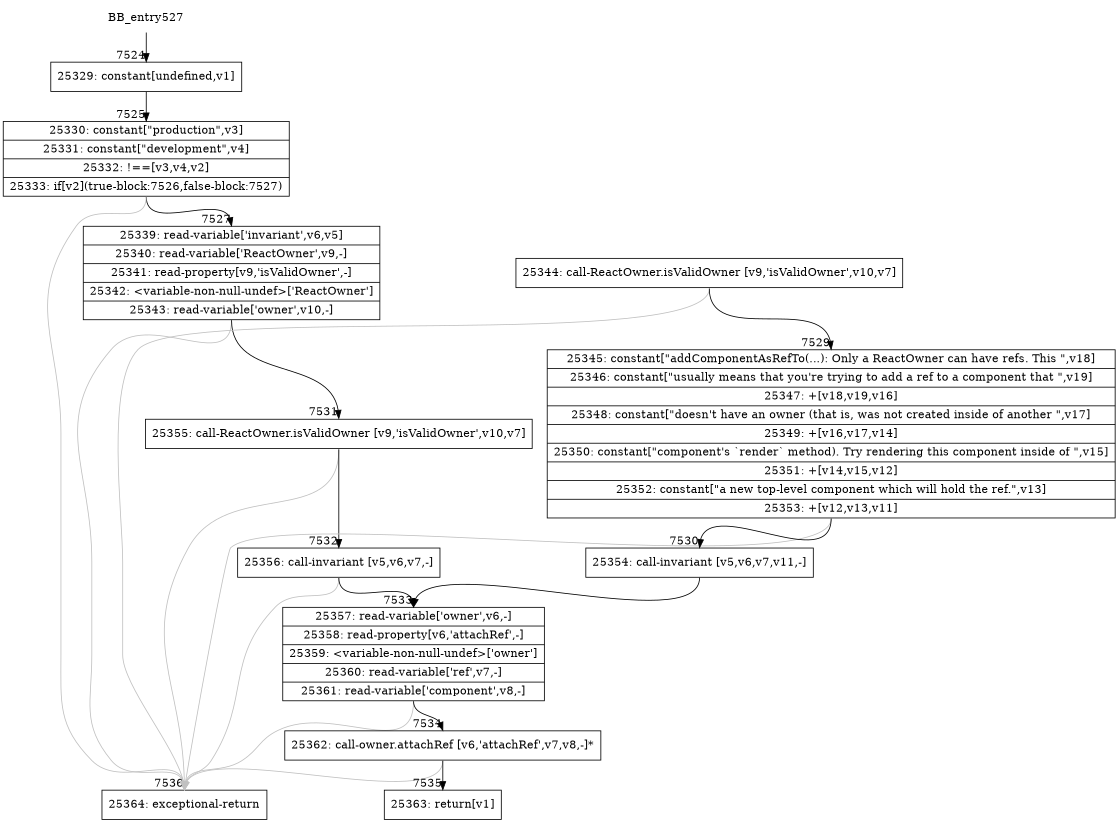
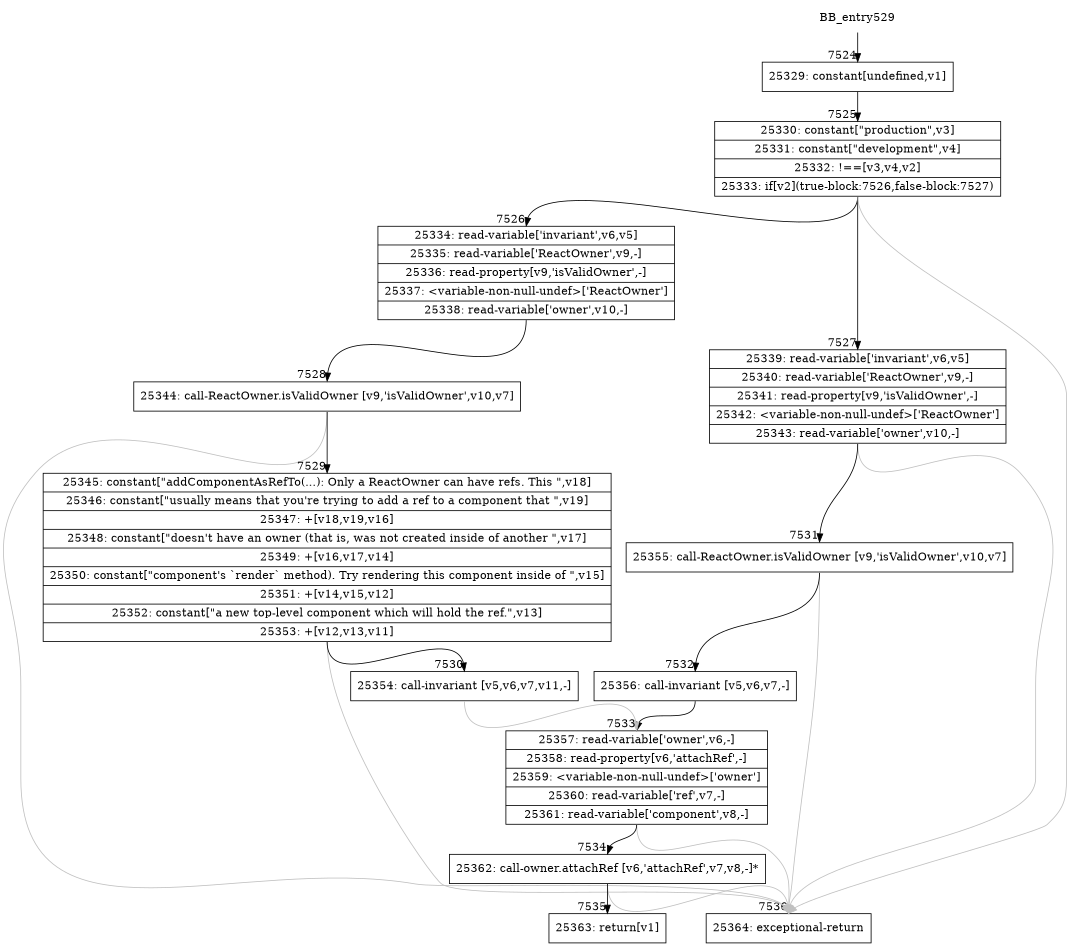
node "BB_entry527": label "BB_entry527" -> "BB_entry529"
node "25334: read-variable['invariant',v6,v5]": added
edge "25354: call-invariant [v5,v6,v7,v11,-]" -> "25357: read-variable['owner',v6,-]": color black -> gray
edge "25356: call-invariant [v5,v6,v7,-]" -> "25364: exceptional-return": removed
